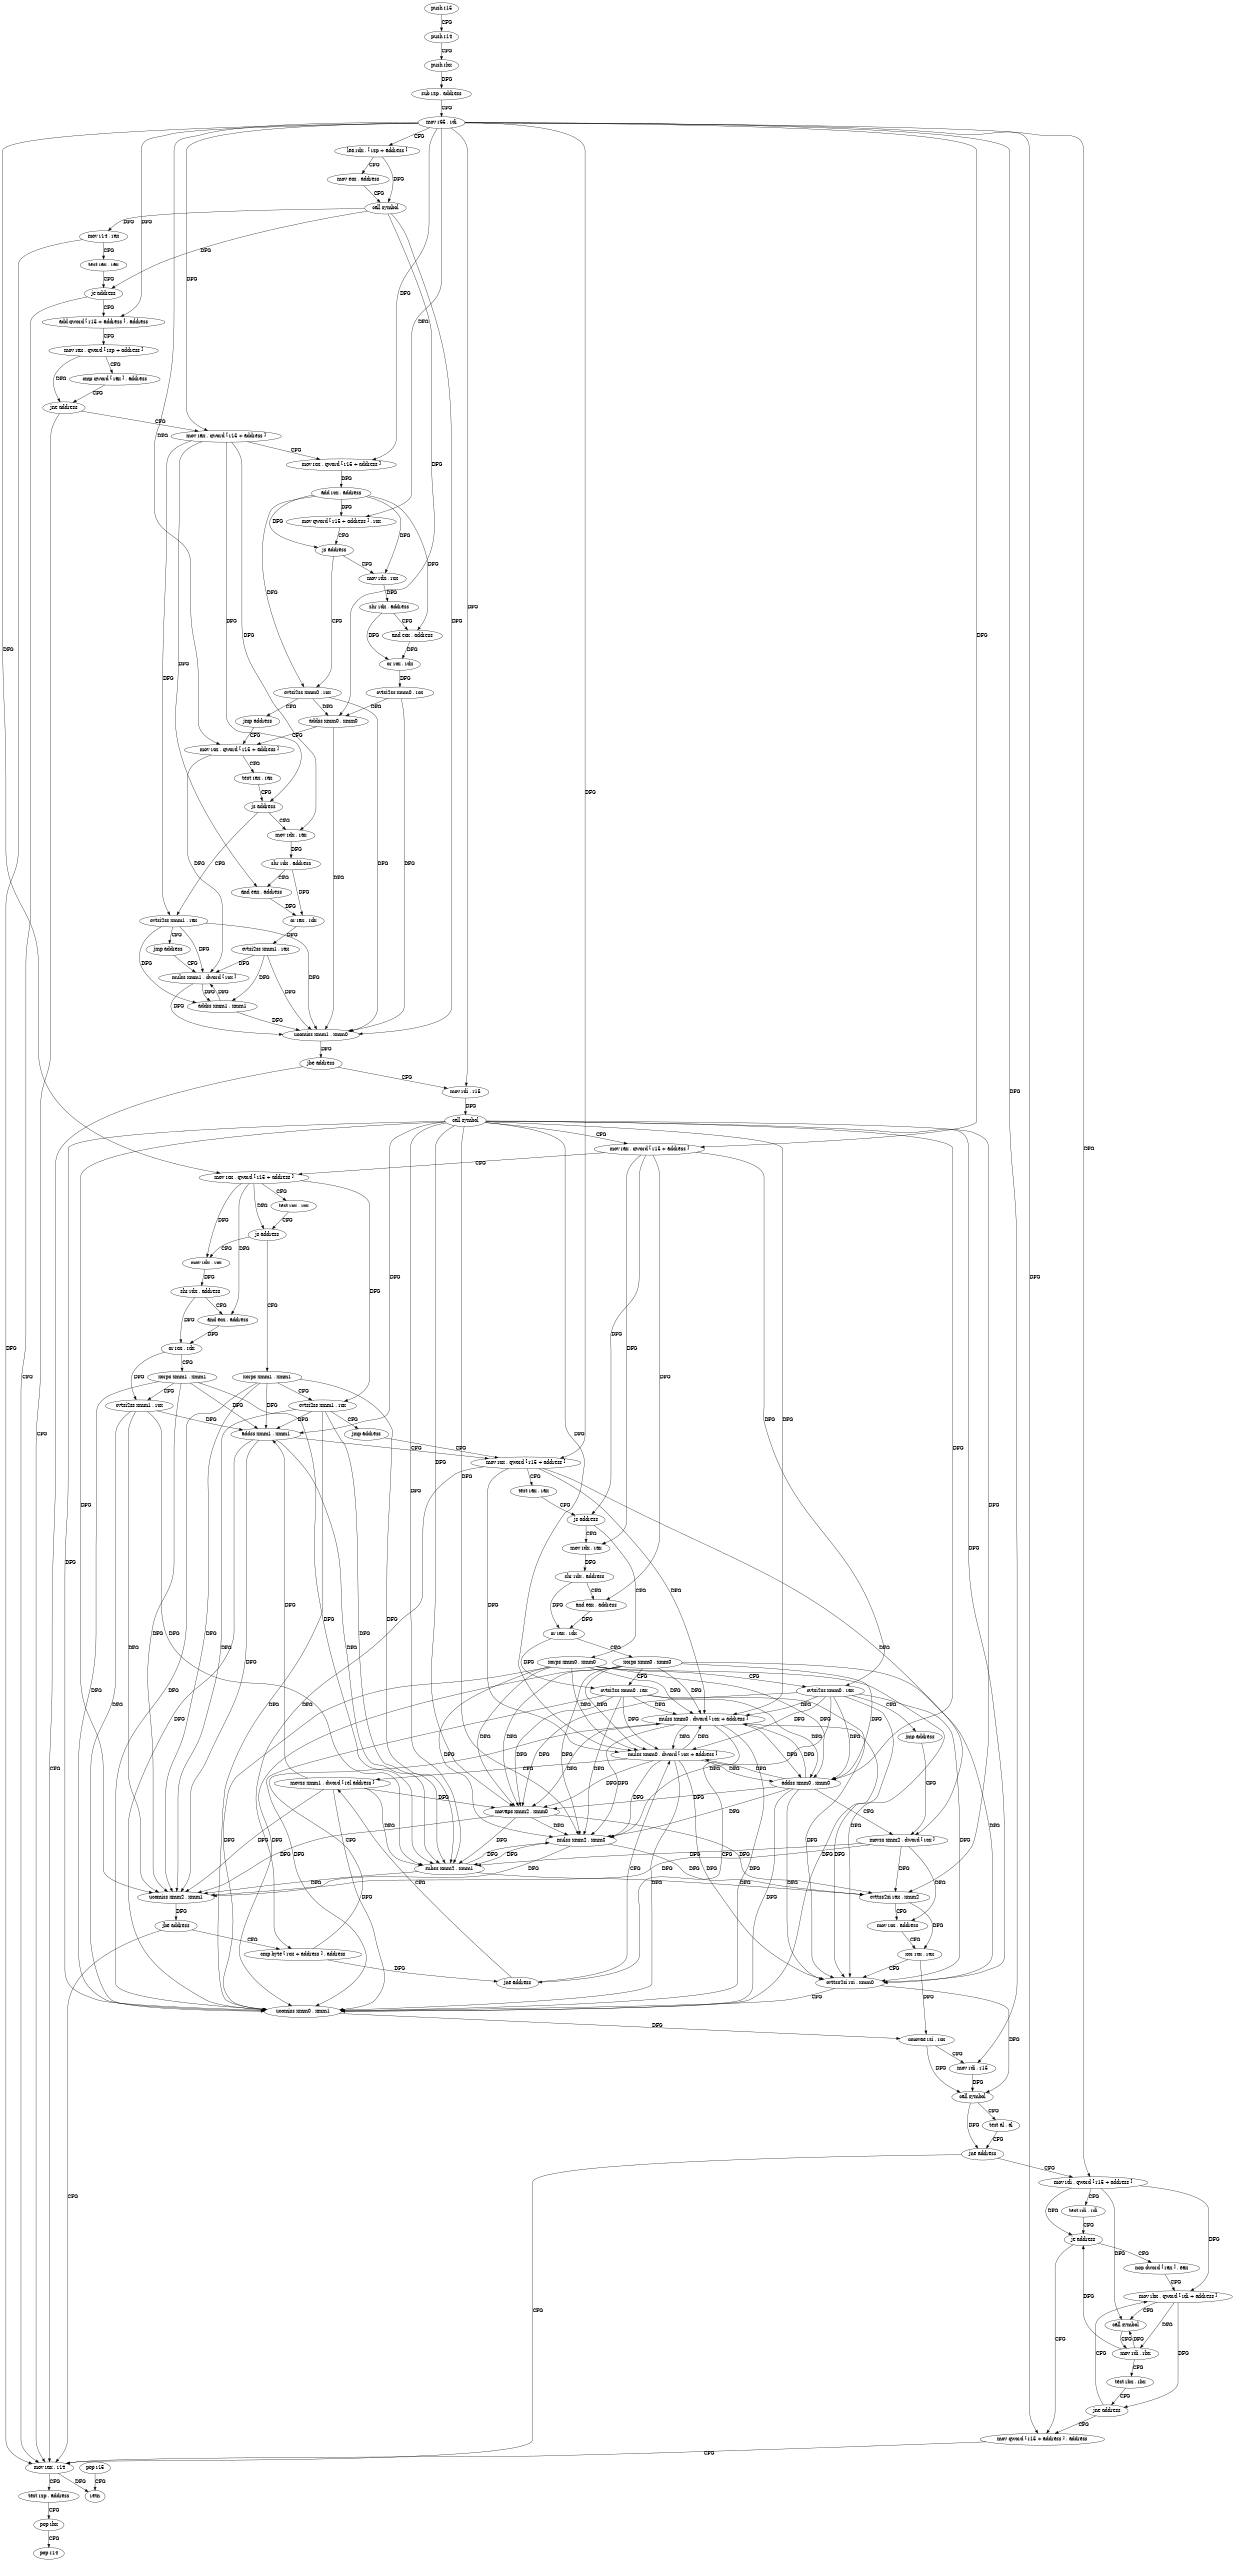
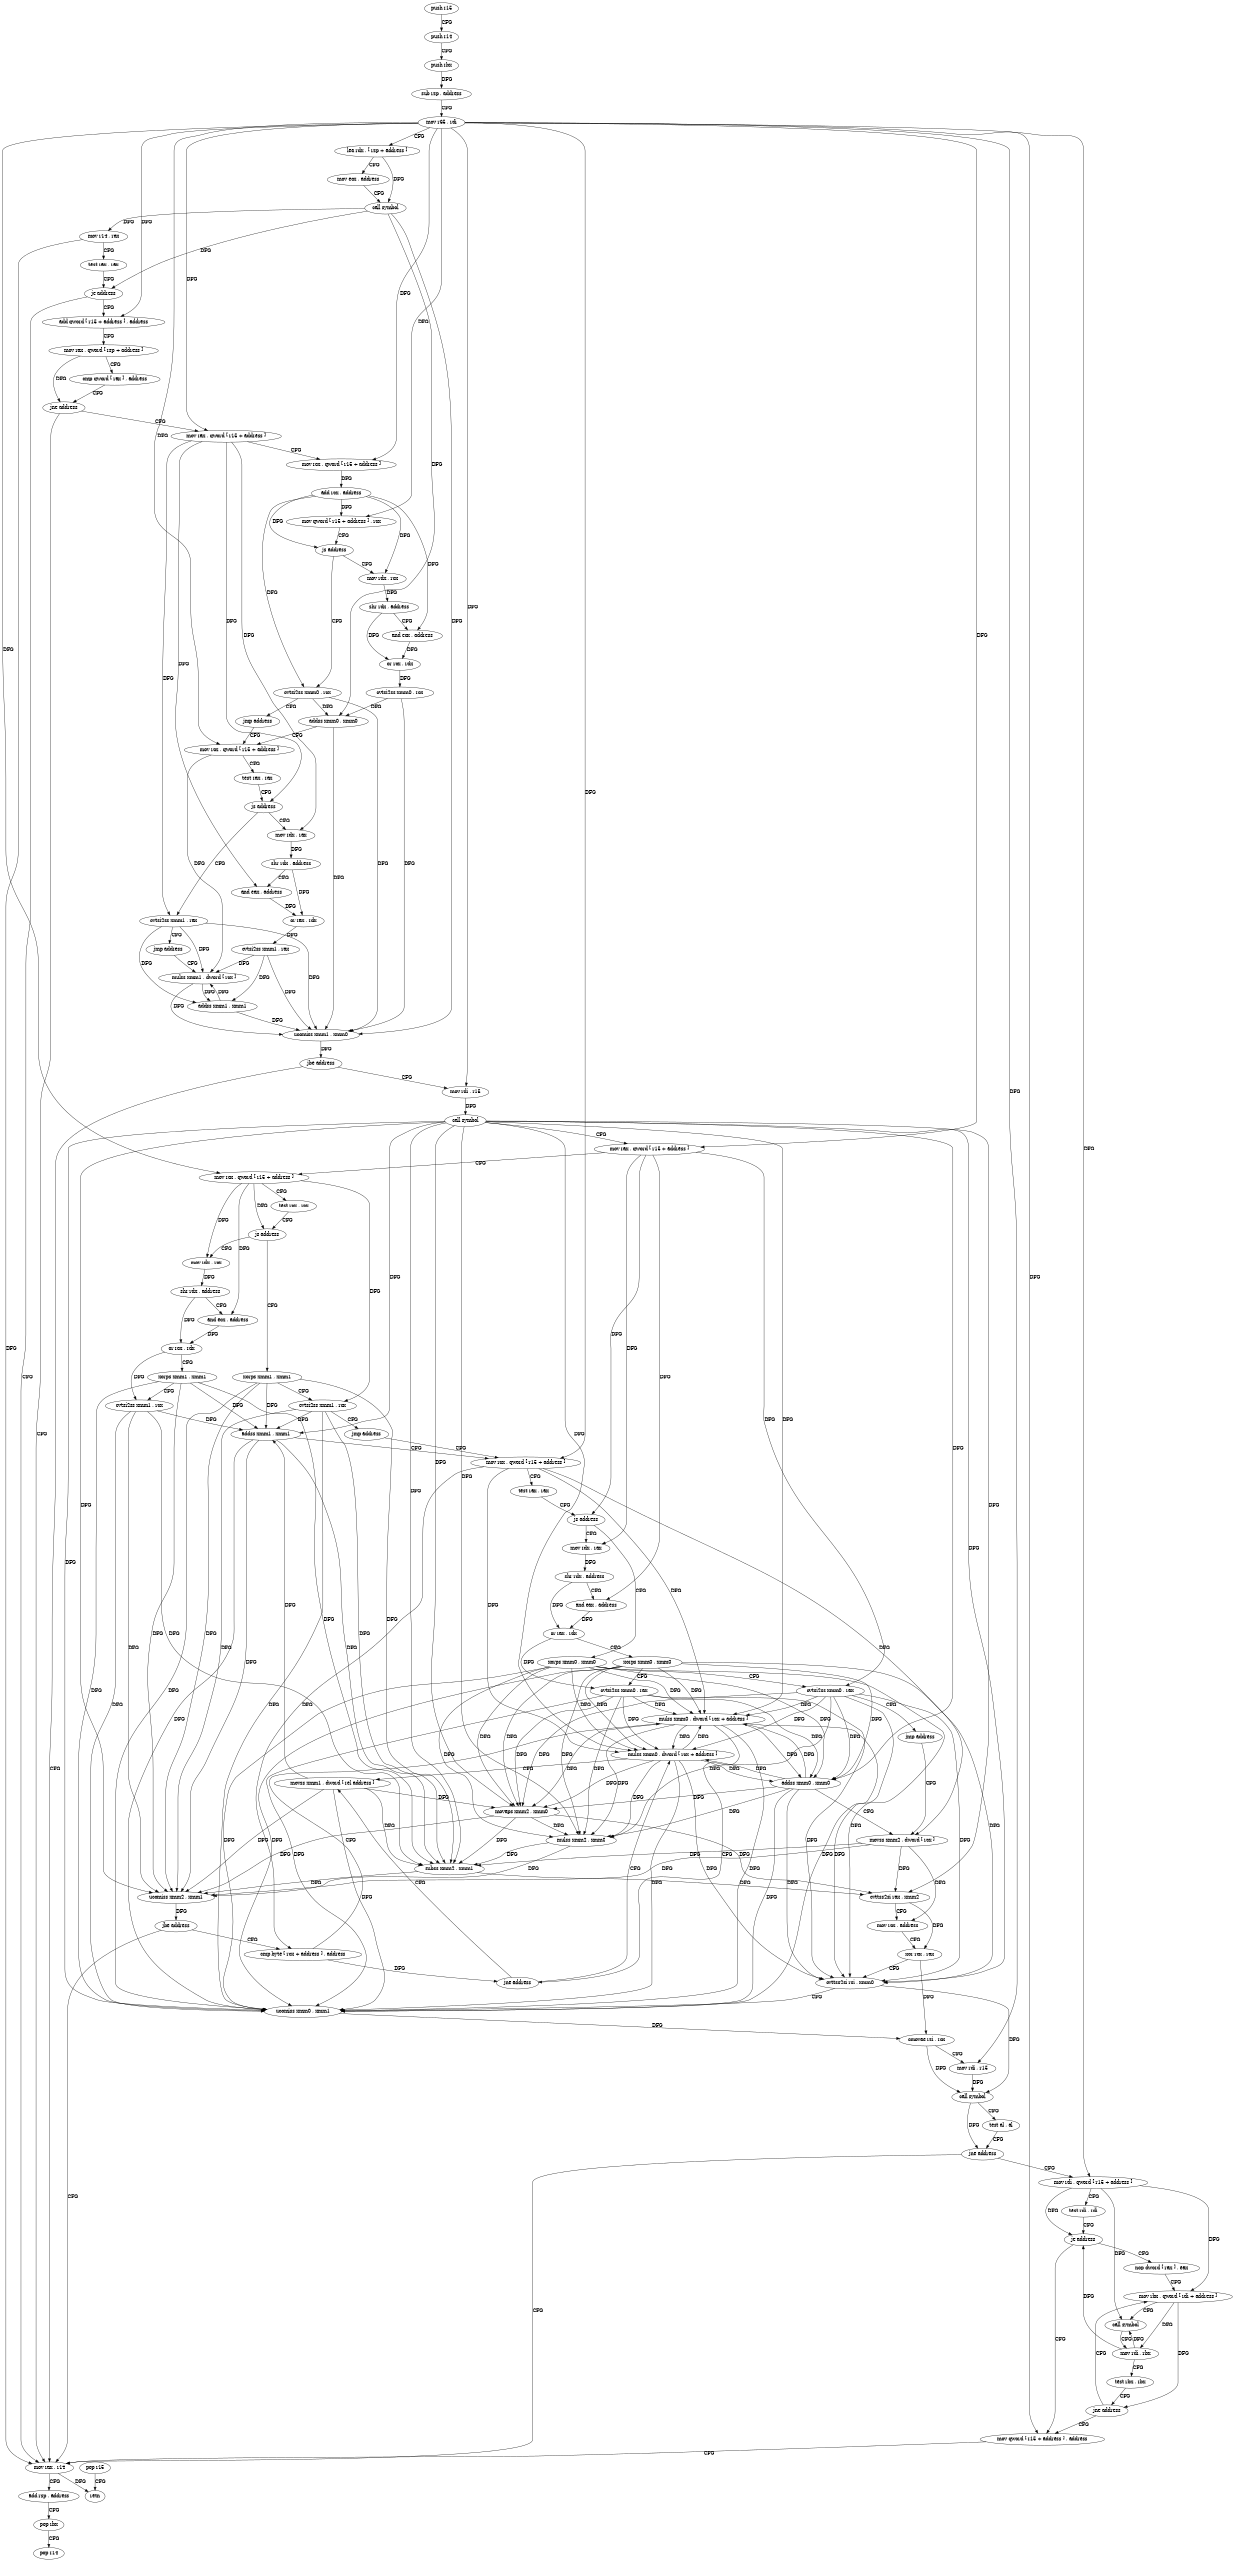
edge "subss xmm2 , xmm1" -> "mulss xmm2 , xmm0": removed, label "DFG"
edge "mulss xmm2 , xmm0" -> "cvttss2si rax , xmm2": removed, label "DFG"
node "test rsp , address": label "test rsp , address" -> "add rsp , address"
